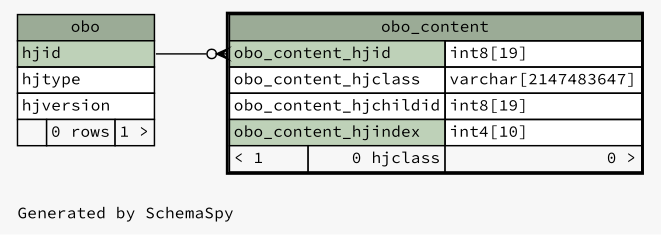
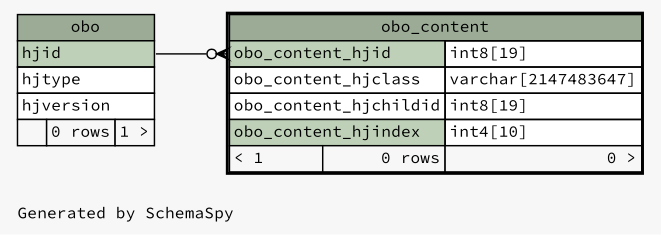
node "obo_content": text "0 hjclass" -> "0 rows"
